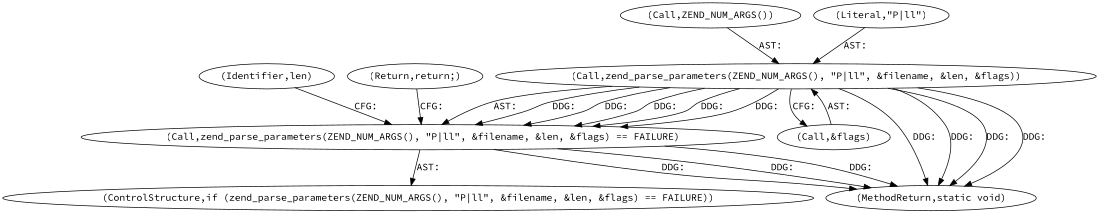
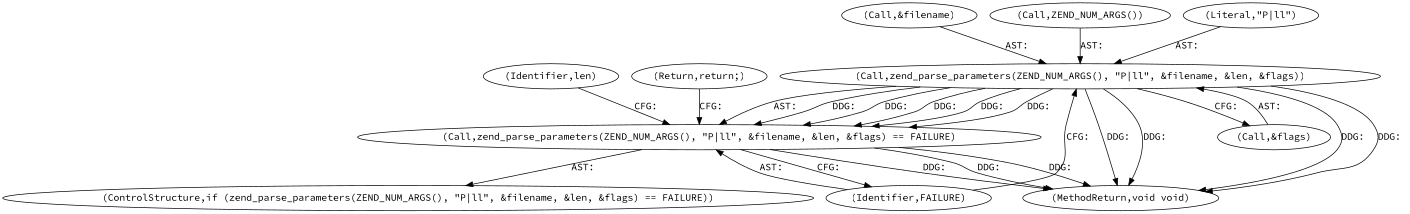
node "(Call,&filename)": added
node "(Identifier,FAILURE)": added
node "(MethodReturn,static void)": label "(MethodReturn,static void)" -> "(MethodReturn,void void)"
